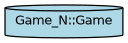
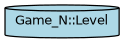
node "Game_N::Game": label "Game_N::Game" -> "Game_N::Level"
